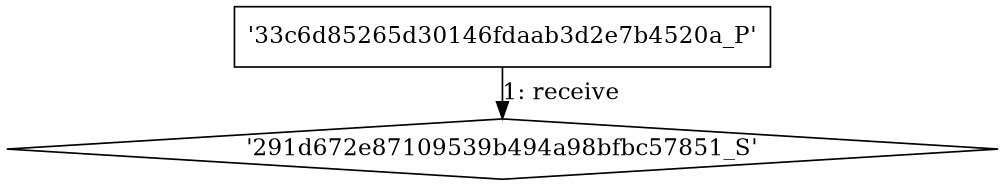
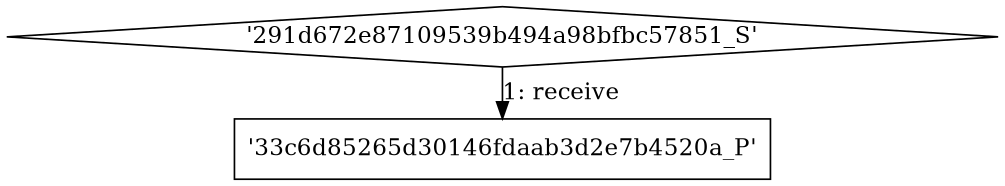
edge "'33c6d85265d30146fdaab3d2e7b4520a_P'" -> "'291d672e87109539b494a98bfbc57851_S'": reversed
